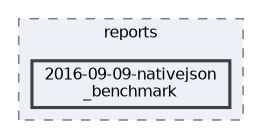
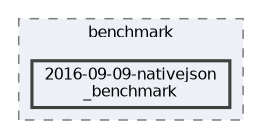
cluster "reports": label "reports" -> "benchmark"
